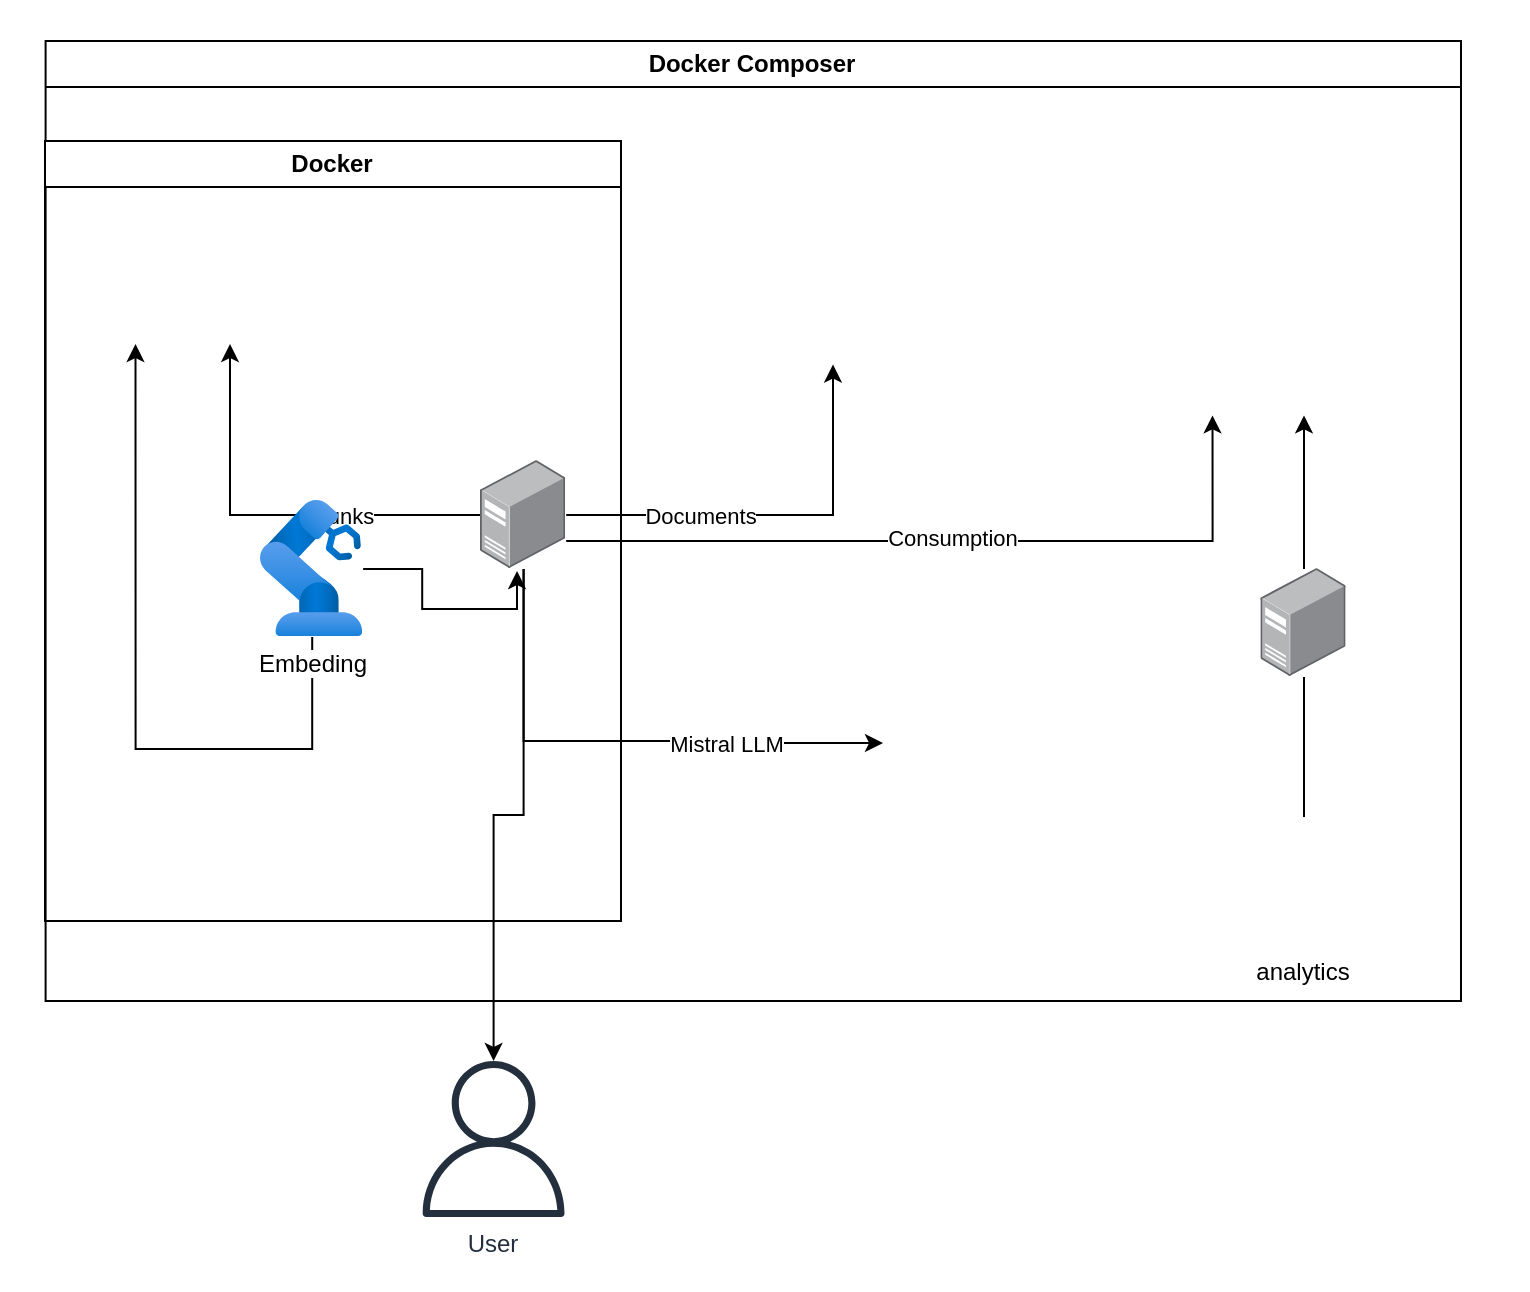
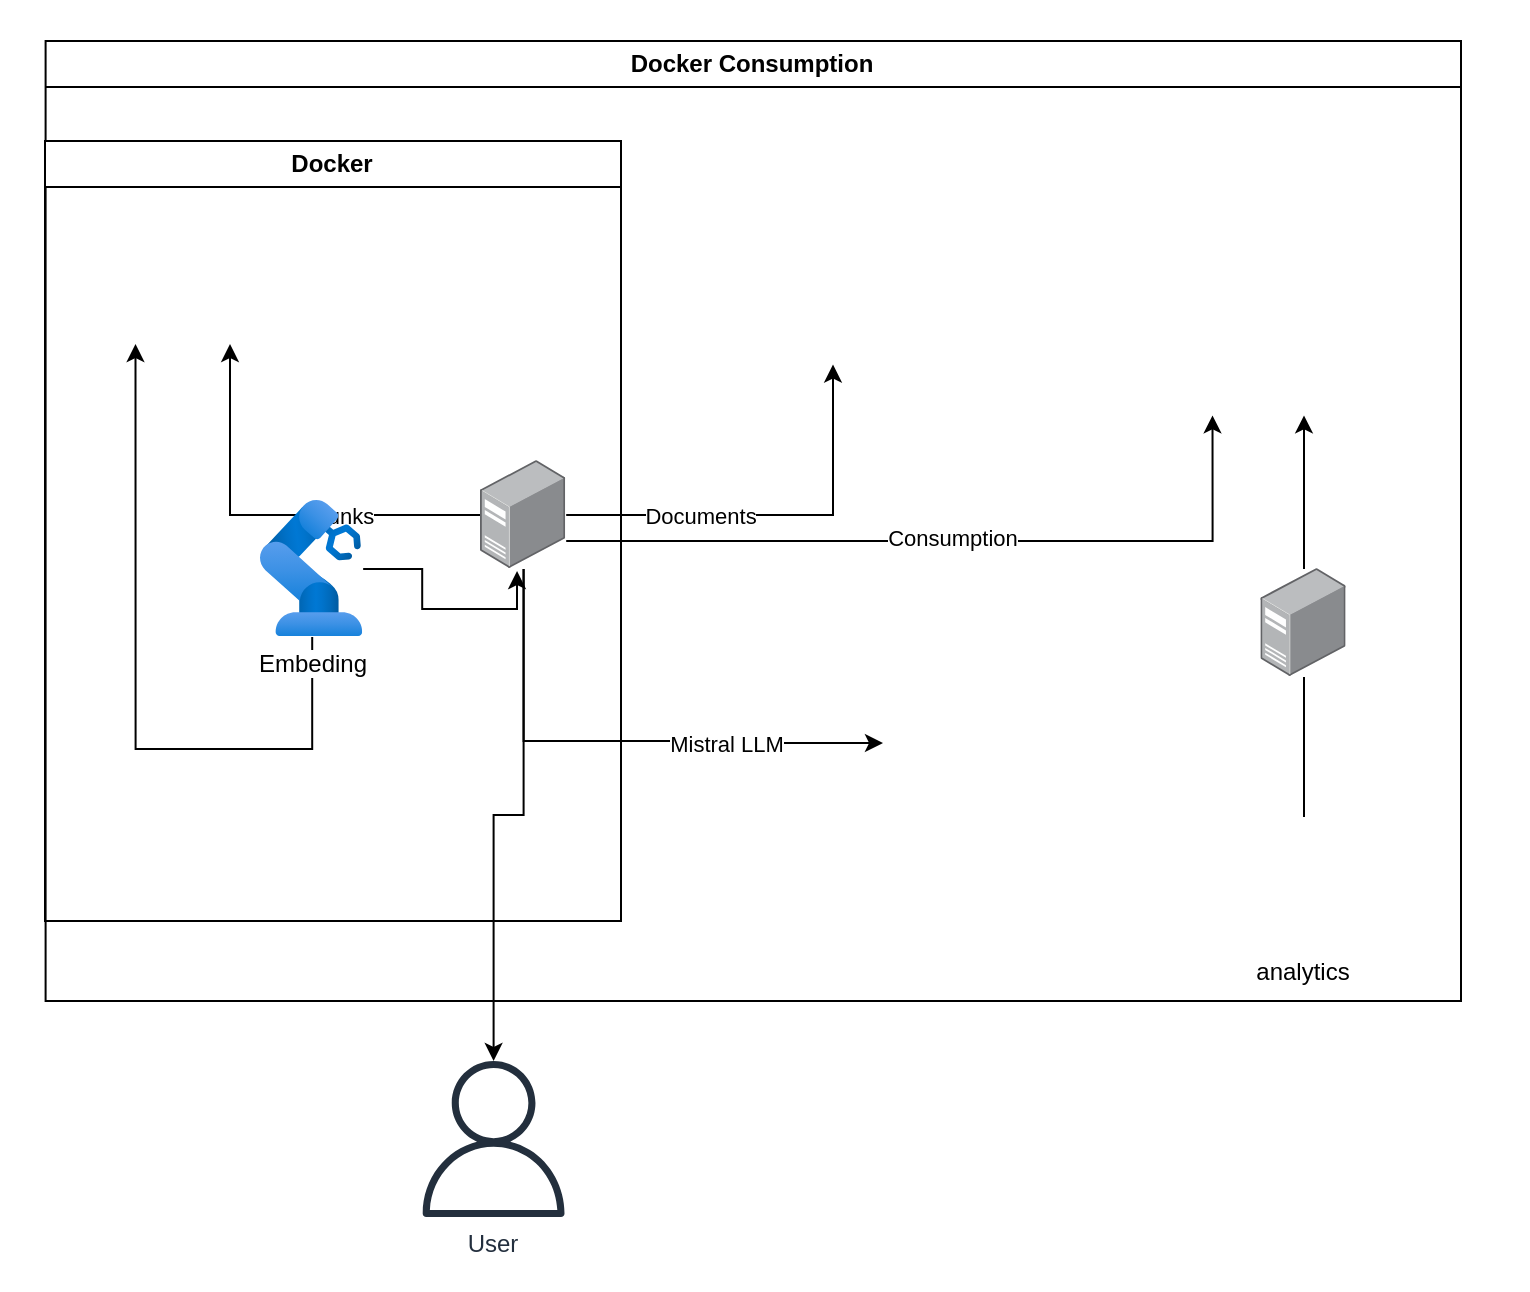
node "Docker Composer": label "Docker Composer" -> "Docker Consumption"
